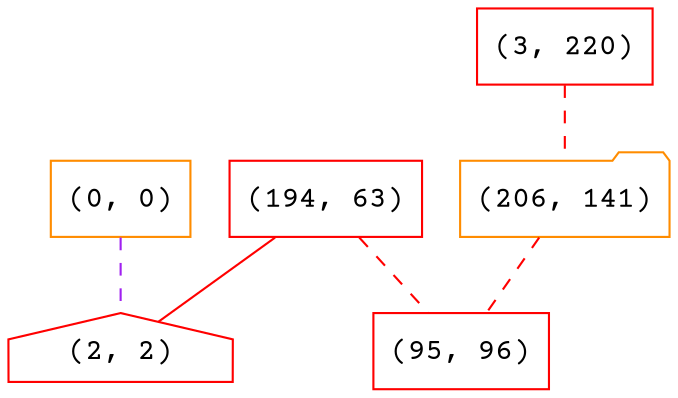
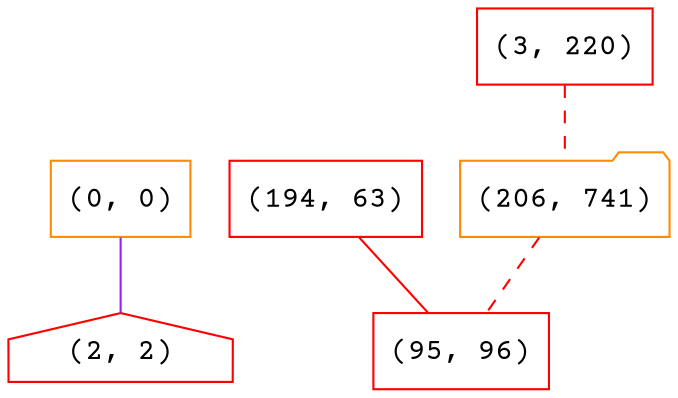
node "(206, 141)": label "(206, 141)" -> "(206, 741)"
edge "(0, 0)" -- "(2, 2)": style dashed -> solid
edge "(194, 63)" -- "(95, 96)": style dashed -> solid
edge "(194, 63)" -- "(2, 2)": removed
